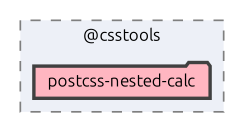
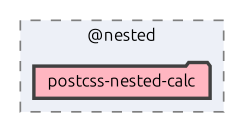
cluster "@csstools": label "@csstools" -> "@nested"
